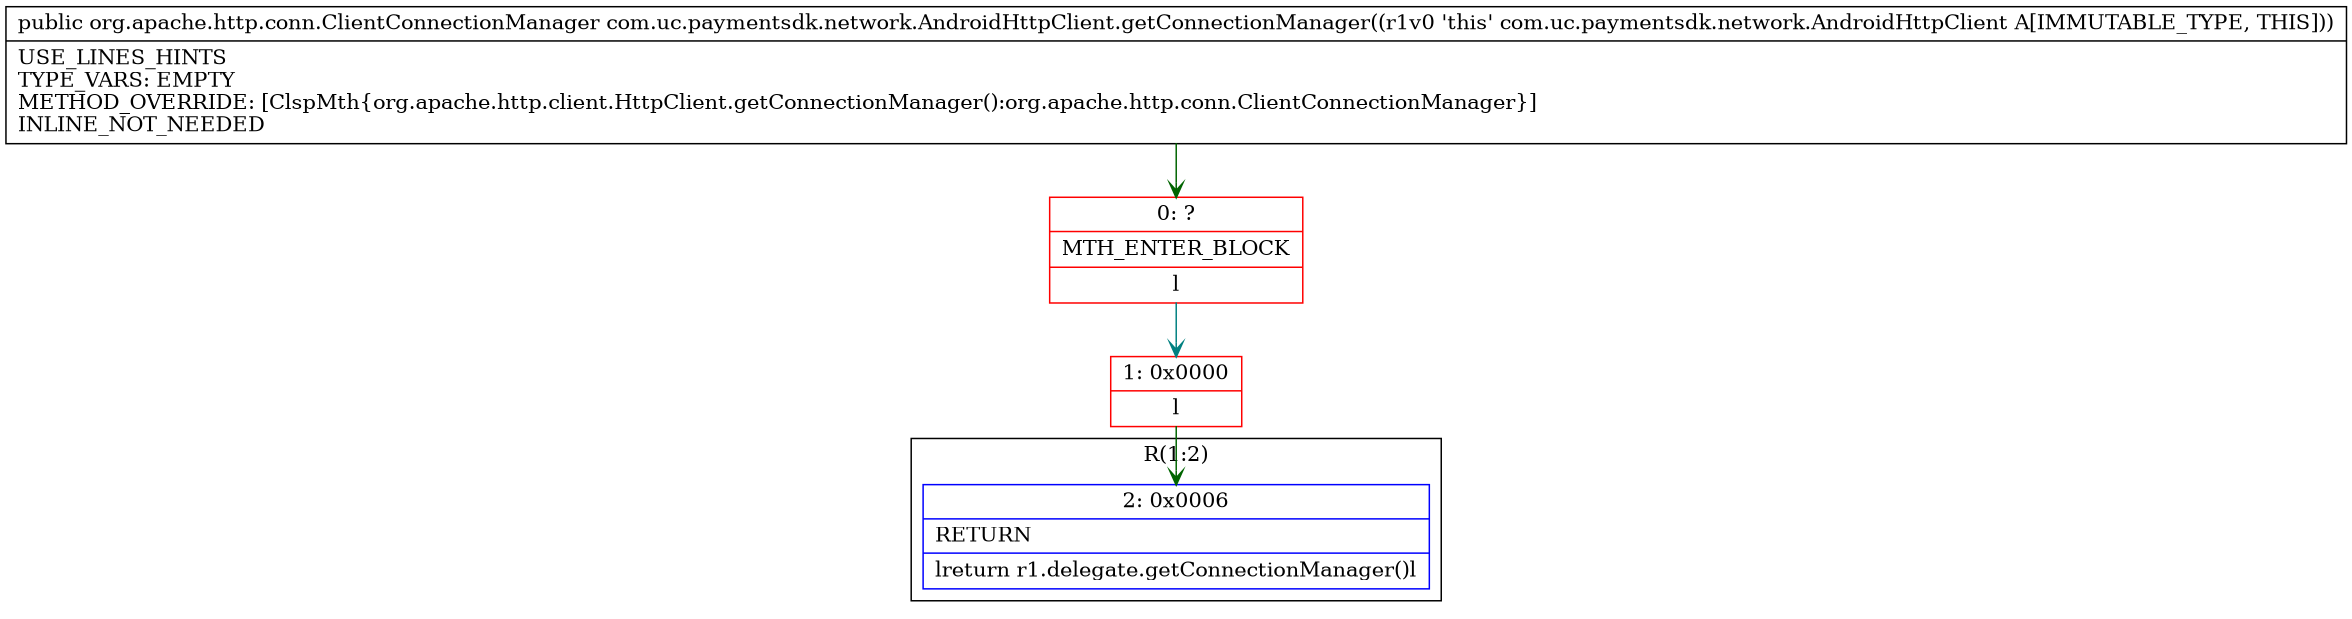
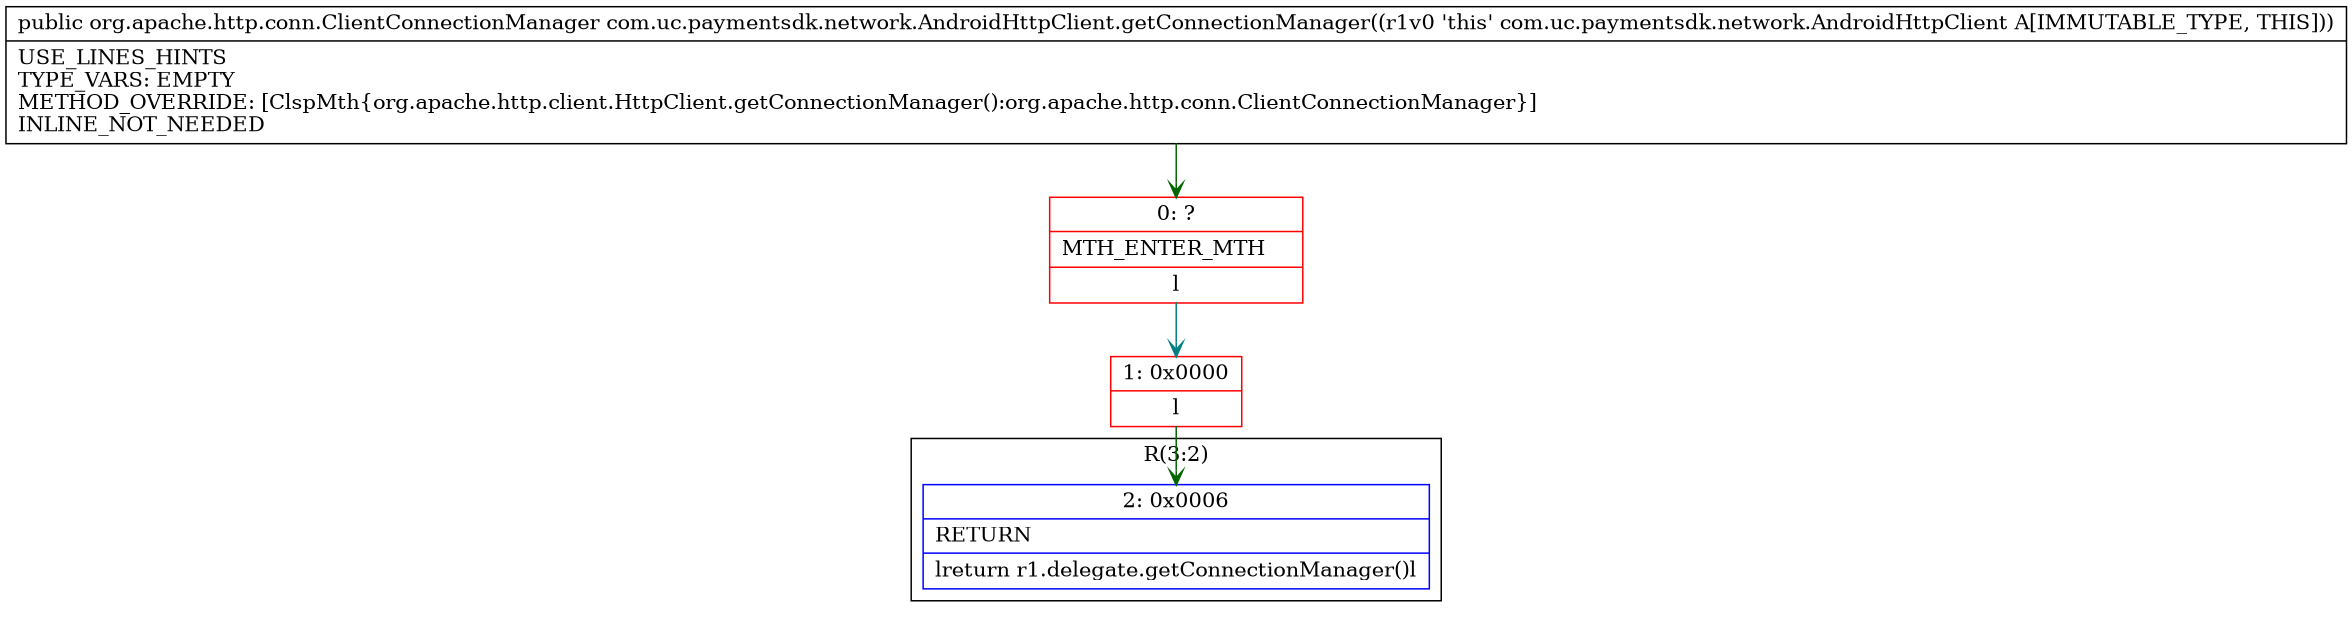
node "0: ?": text "MTH_ENTER_BLOCK" -> "MTH_ENTER_MTH"
cluster "R(1:2)": label "R(1:2)" -> "R(3:2)"
